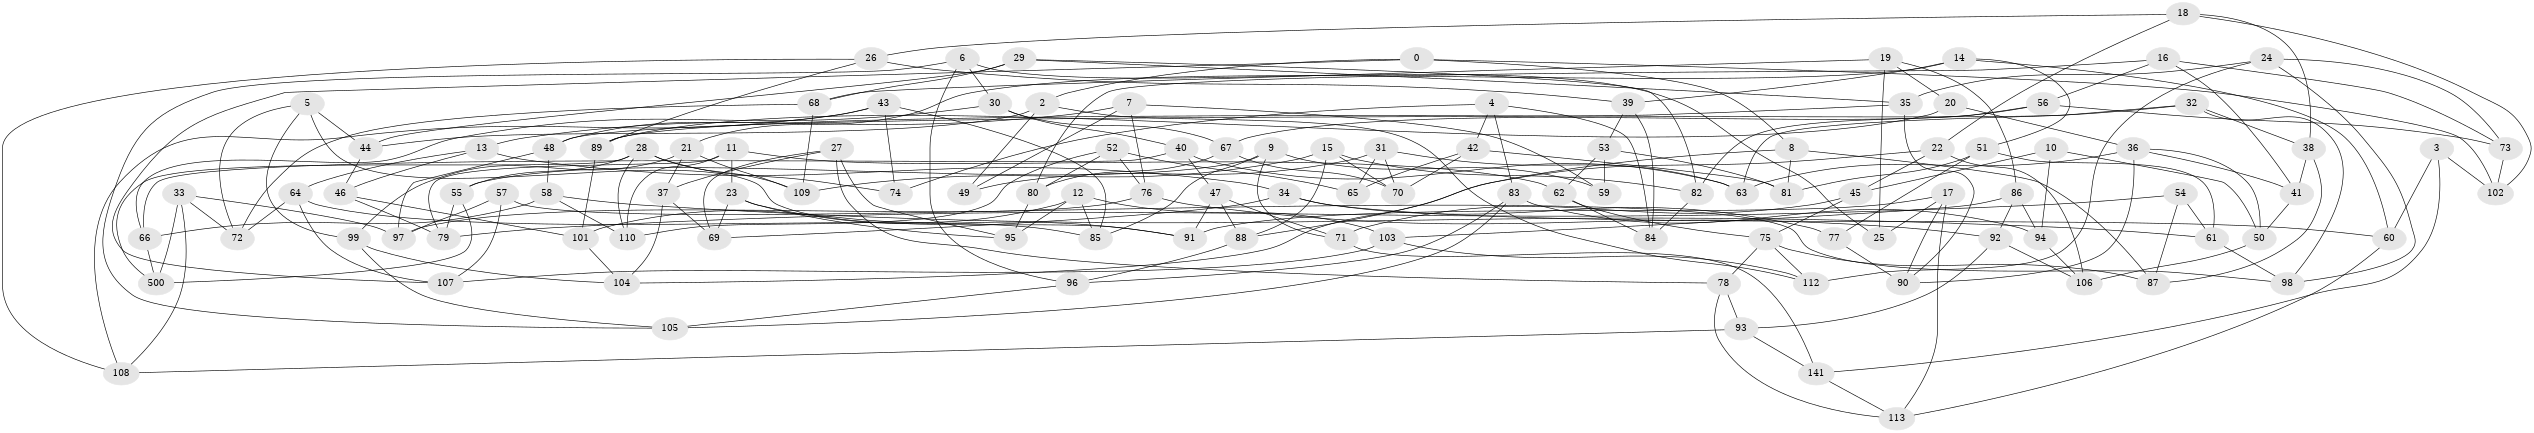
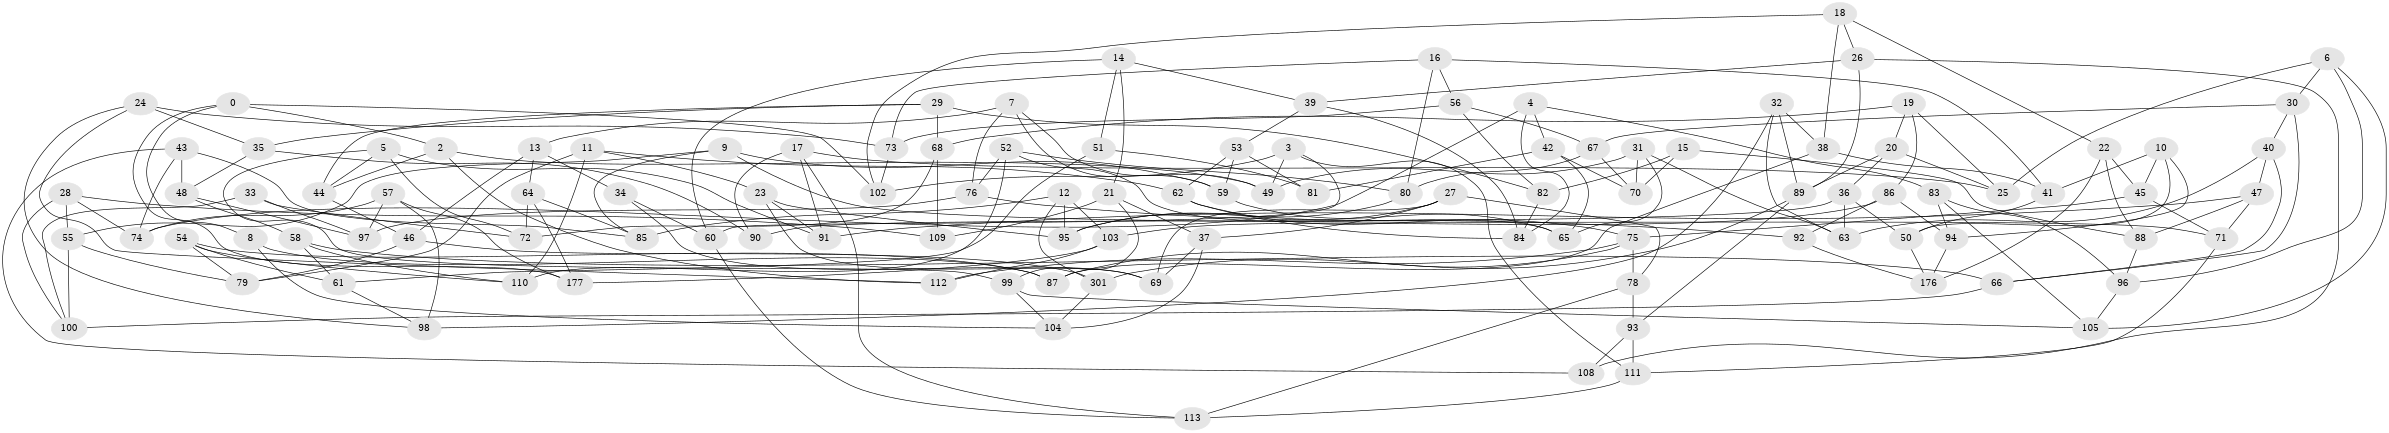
edge "8" -- "81": removed
edge "36" -- "41": now "10" -- "41"
edge "3" -- "49": added
edge "20" -- "25": added
edge "15" -- "109": removed
edge "28" -- "110": now "54" -- "110"
edge "57" -- "74": added
edge "59" -- "65": added
node "101": label "101" -> "301"
node "77": removed
node "500": label "500" -> "100"
node "107": label "107" -> "177"
node "106": label "106" -> "176"
edge "33" -- "108": removed
edge "92" -- "93": now "89" -- "93"
node "141": label "141" -> "111"
